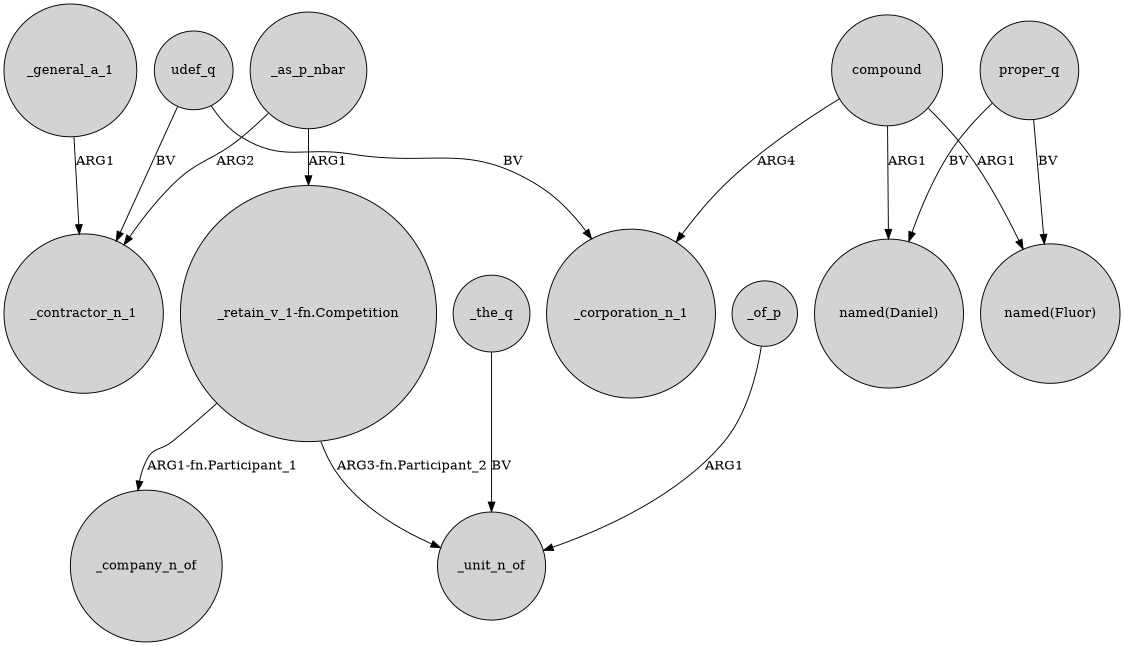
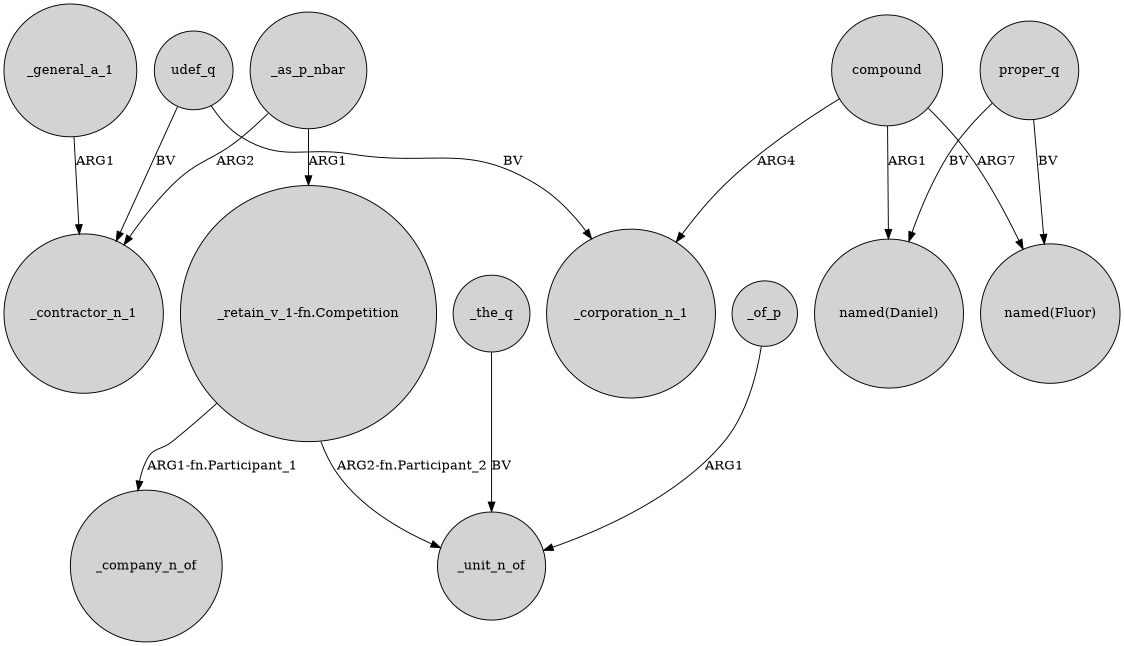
edge "compound" -> "named(Fluor)": label "ARG1" -> "ARG7"
edge "_retain_v_1-fn.Competition" -> "_unit_n_of": label "ARG3-fn.Participant_2" -> "ARG2-fn.Participant_2"
